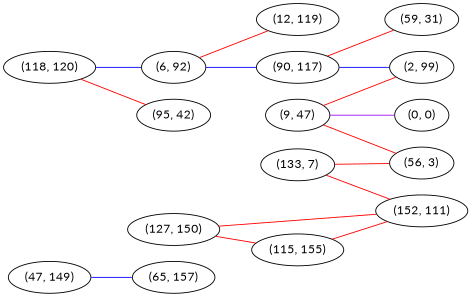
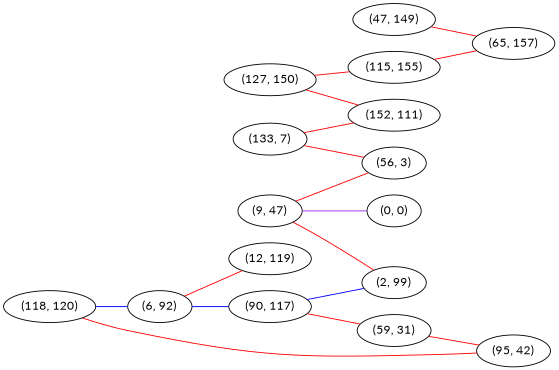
edge "(152, 111)" -- "(115, 155)": now "(65, 157)" -- "(115, 155)"
edge "(47, 149)" -- "(65, 157)": color blue -> red
edge "(59, 31)" -- "(95, 42)": added
